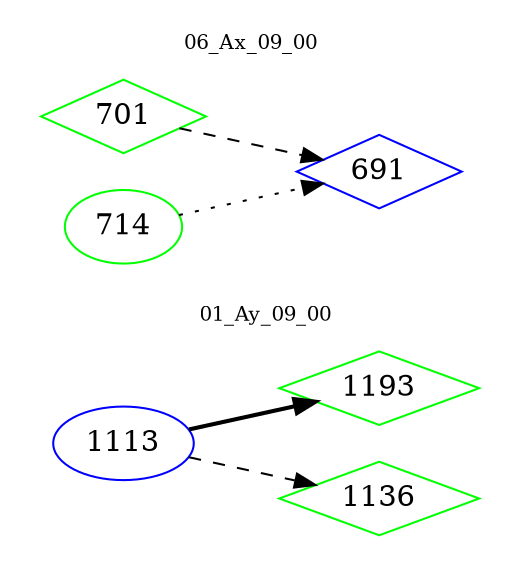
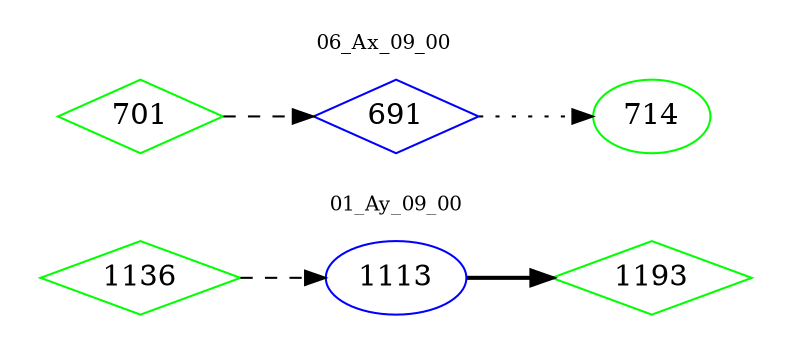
edge "714" -> "691": reversed
edge "1113" -> "1136": reversed
